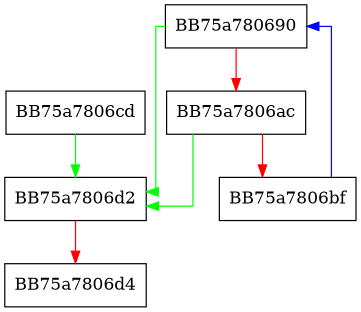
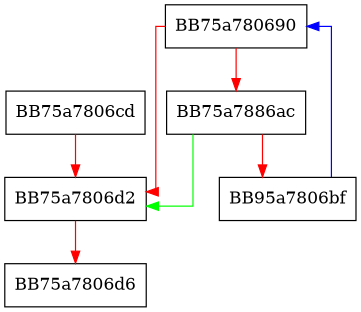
edge "BB75a780690" -> "BB75a7806d2": color green -> red
node "BB75a7806ac": label "BB75a7806ac" -> "BB75a7886ac"
edge "BB75a7806cd" -> "BB75a7806d2": color green -> red
node "BB75a7806bf": label "BB75a7806bf" -> "BB95a7806bf"
node "BB75a7806d4": label "BB75a7806d4" -> "BB75a7806d6"
